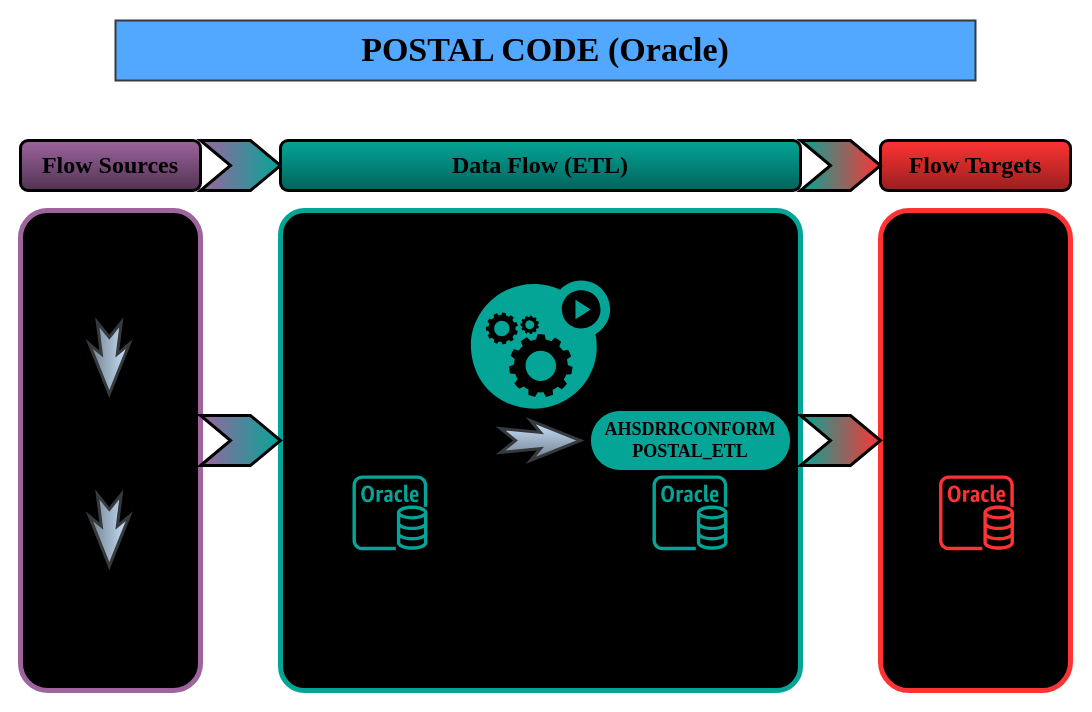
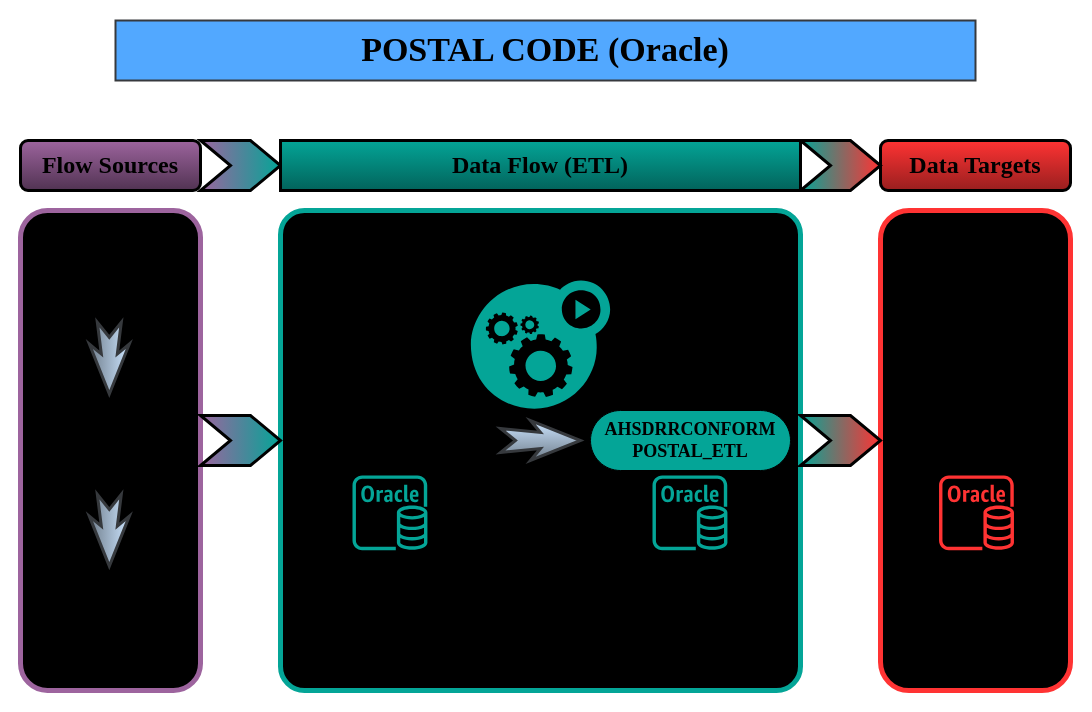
node "Data Flow (ETL)": shape rounded rectangle -> rectangle
node "Flow Targets": label "Flow Targets" -> "Data Targets"
